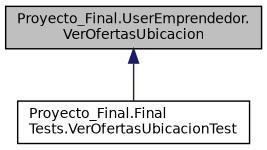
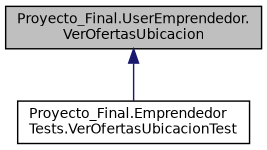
node "Proyecto_Final.Final Tests.VerOfertasUbicacionTest": label "Proyecto_Final.Final Tests.VerOfertasUbicacionTest" -> "Proyecto_Final.Emprendedor Tests.VerOfertasUbicacionTest"
